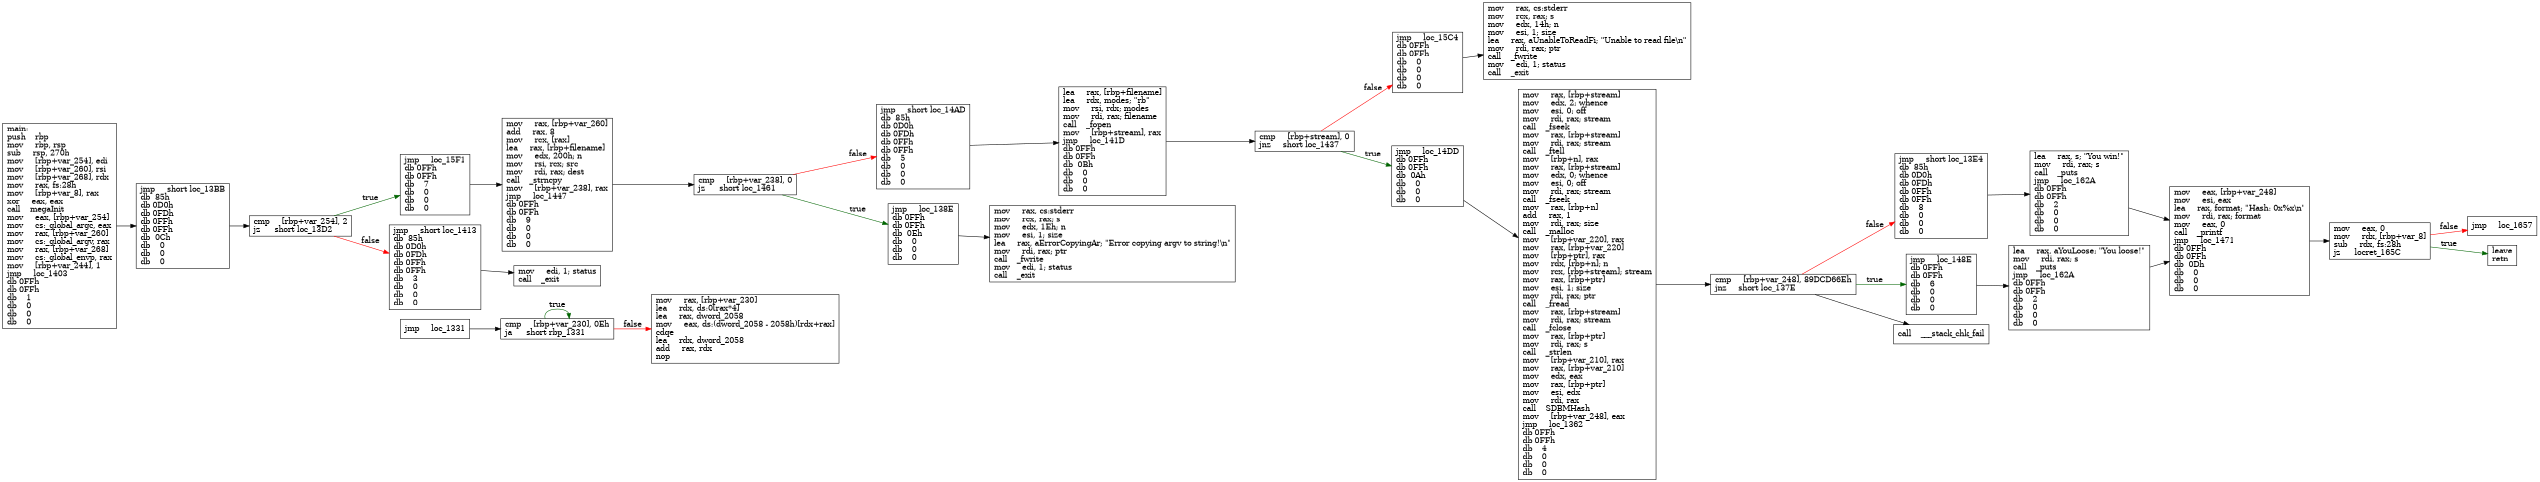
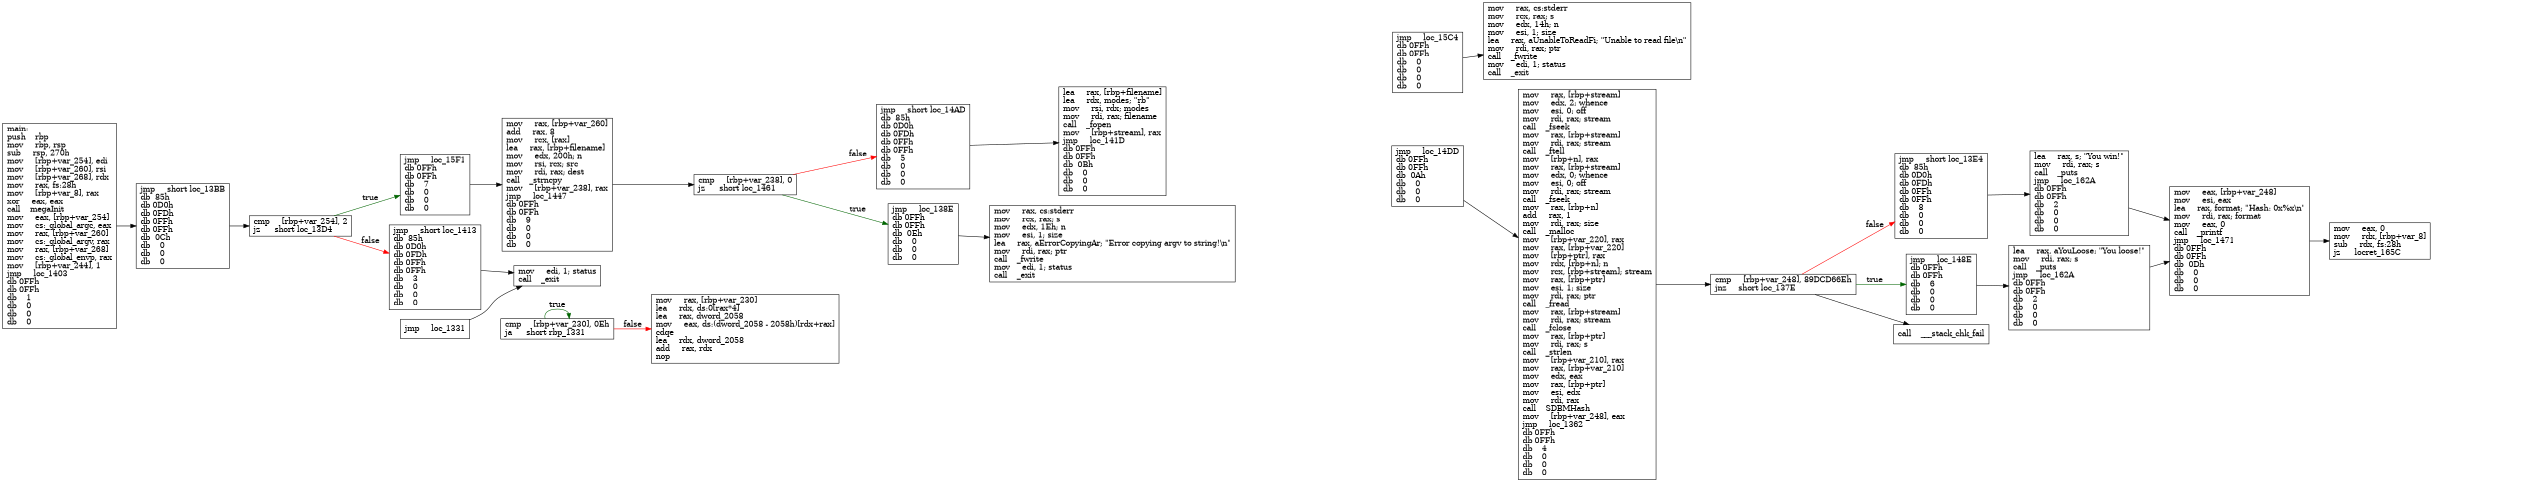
node "cmp     [rbp+stream], 0 jnz     short loc_1437": removed
node "cmp     [rbp+var_254], 2 jz      short loc_13D2": label "cmp     [rbp+var_254], 2 jz      short loc_13D2" -> "cmp     [rbp+var_254], 2 jz      short loc_13D4"
node "jmp     loc_1657": removed
node "leave retn": removed
edge "jmp     loc_1331" -> "cmp     [rbp+var_230], 0Eh ja      short rbp_1331": now "jmp     loc_1331" -> "mov     edi, 1; status call    _exit"
